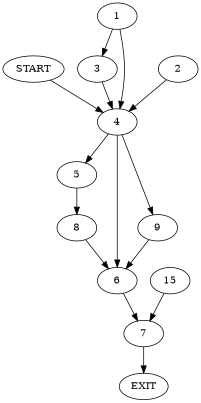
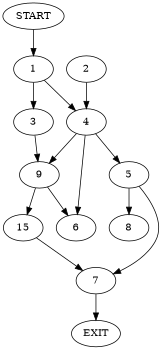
edge "3" -> "4": now "3" -> "9"
edge "START" -> "4": now "START" -> "1"
edge "9" -> "15": added
edge "8" -> "6": removed
edge "6" -> "7": now "5" -> "7"
